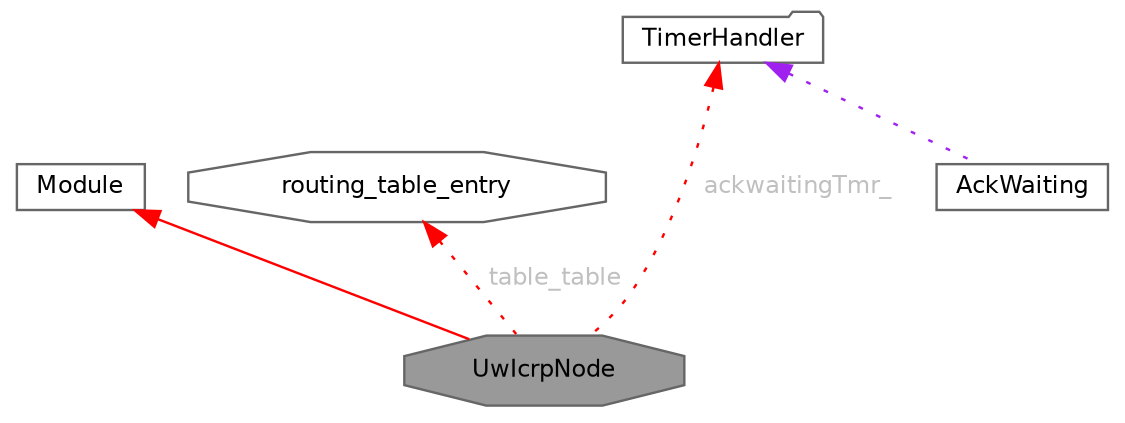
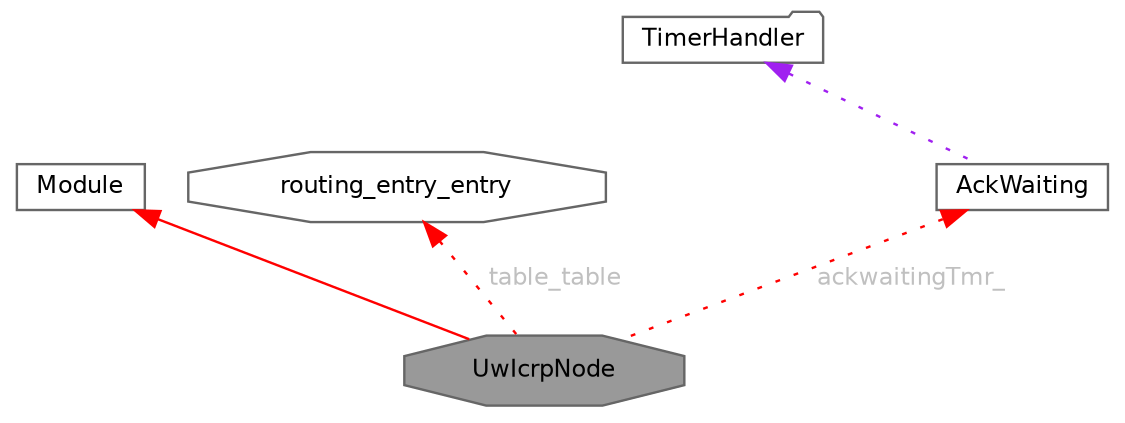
node "routing_table_entry": label "routing_table_entry" -> "routing_entry_entry"
edge "UwIcrpNode" -> "TimerHandler": now "UwIcrpNode" -> "AckWaiting"
